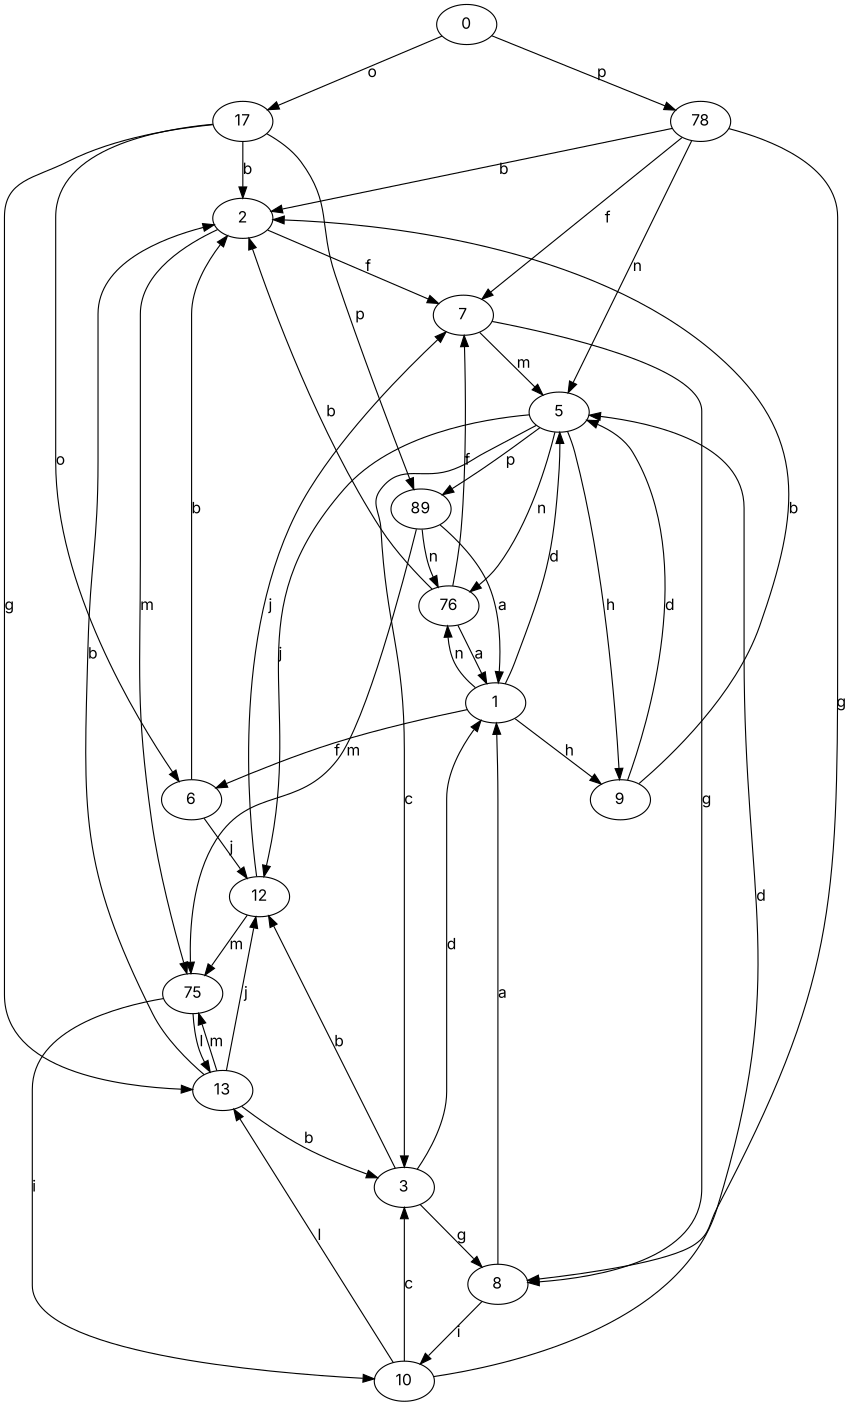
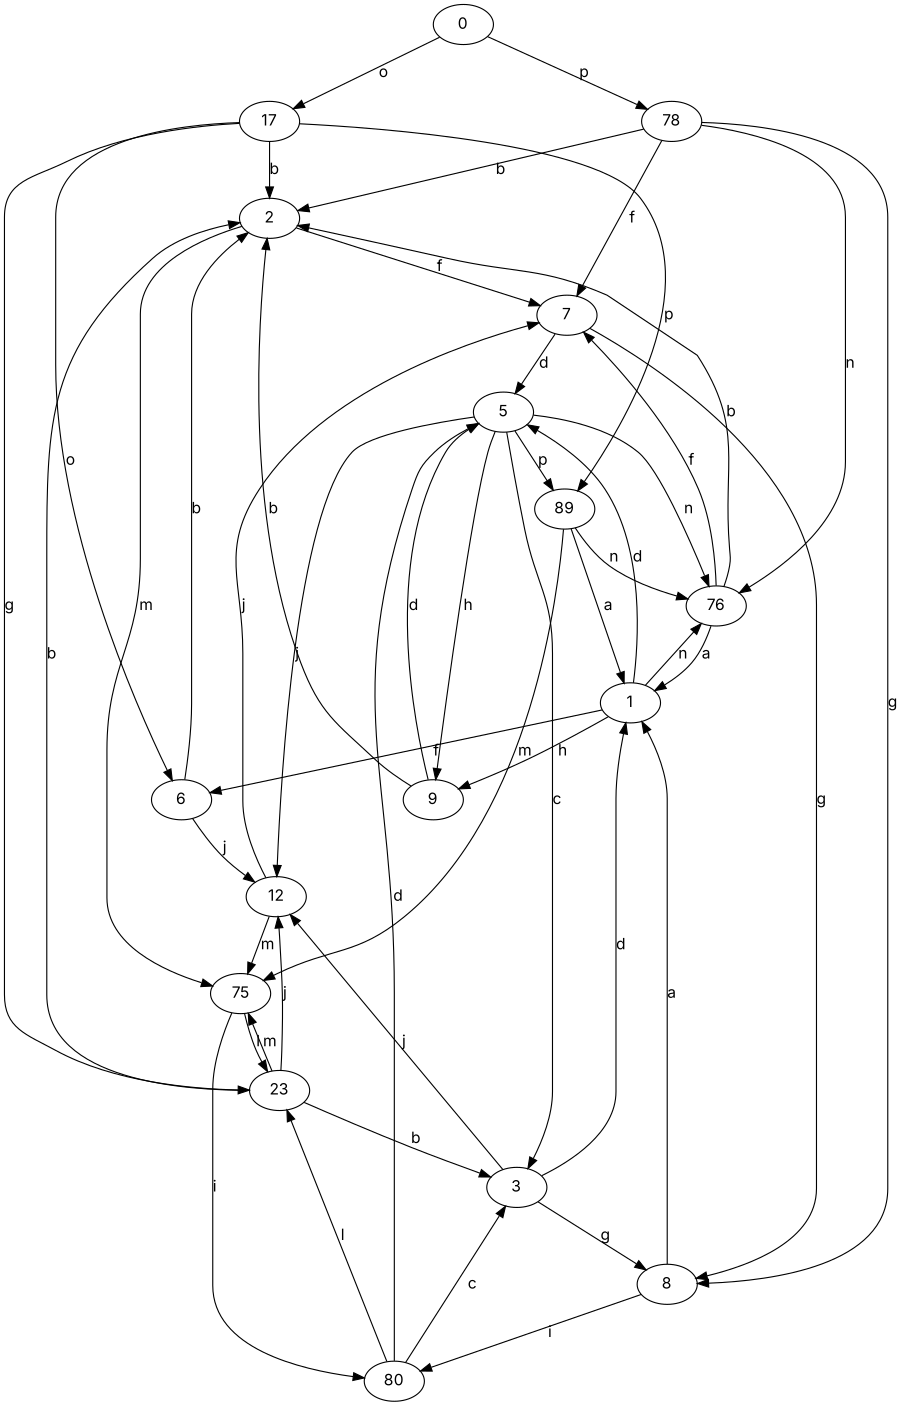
edge "78" -> "5": now "78" -> "76"
edge "7" -> "5": label "m" -> "d"
edge "3" -> "12": label "b" -> "j"
node "13": label "13" -> "23"
node "10": label "10" -> "80"
